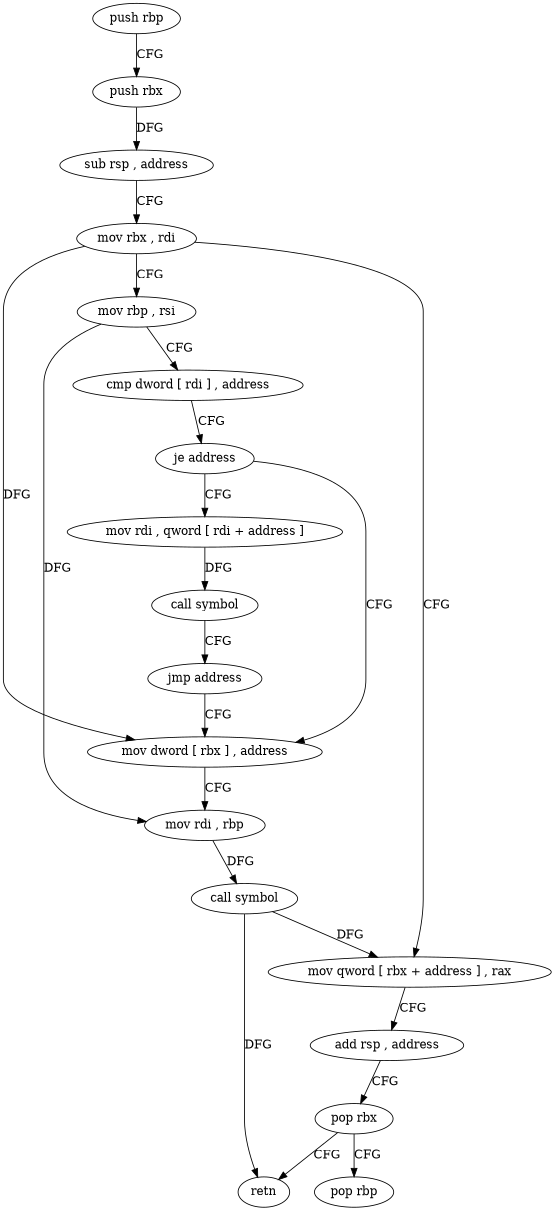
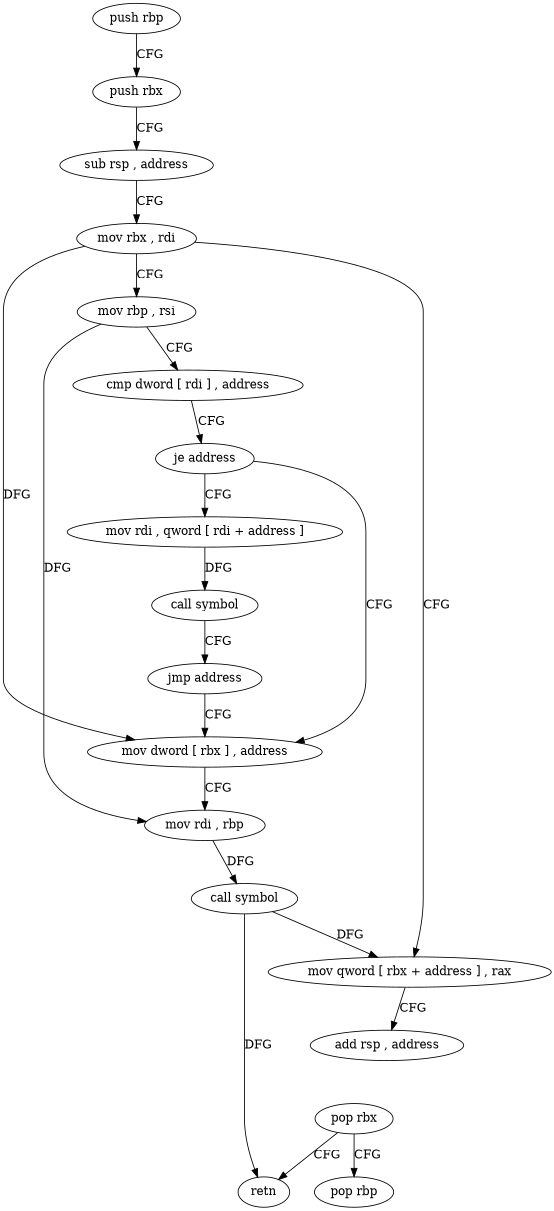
edge "push rbx" -> "sub rsp , address": label "DFG" -> "CFG"
edge "add rsp , address" -> "pop rbx": removed, label "CFG"
